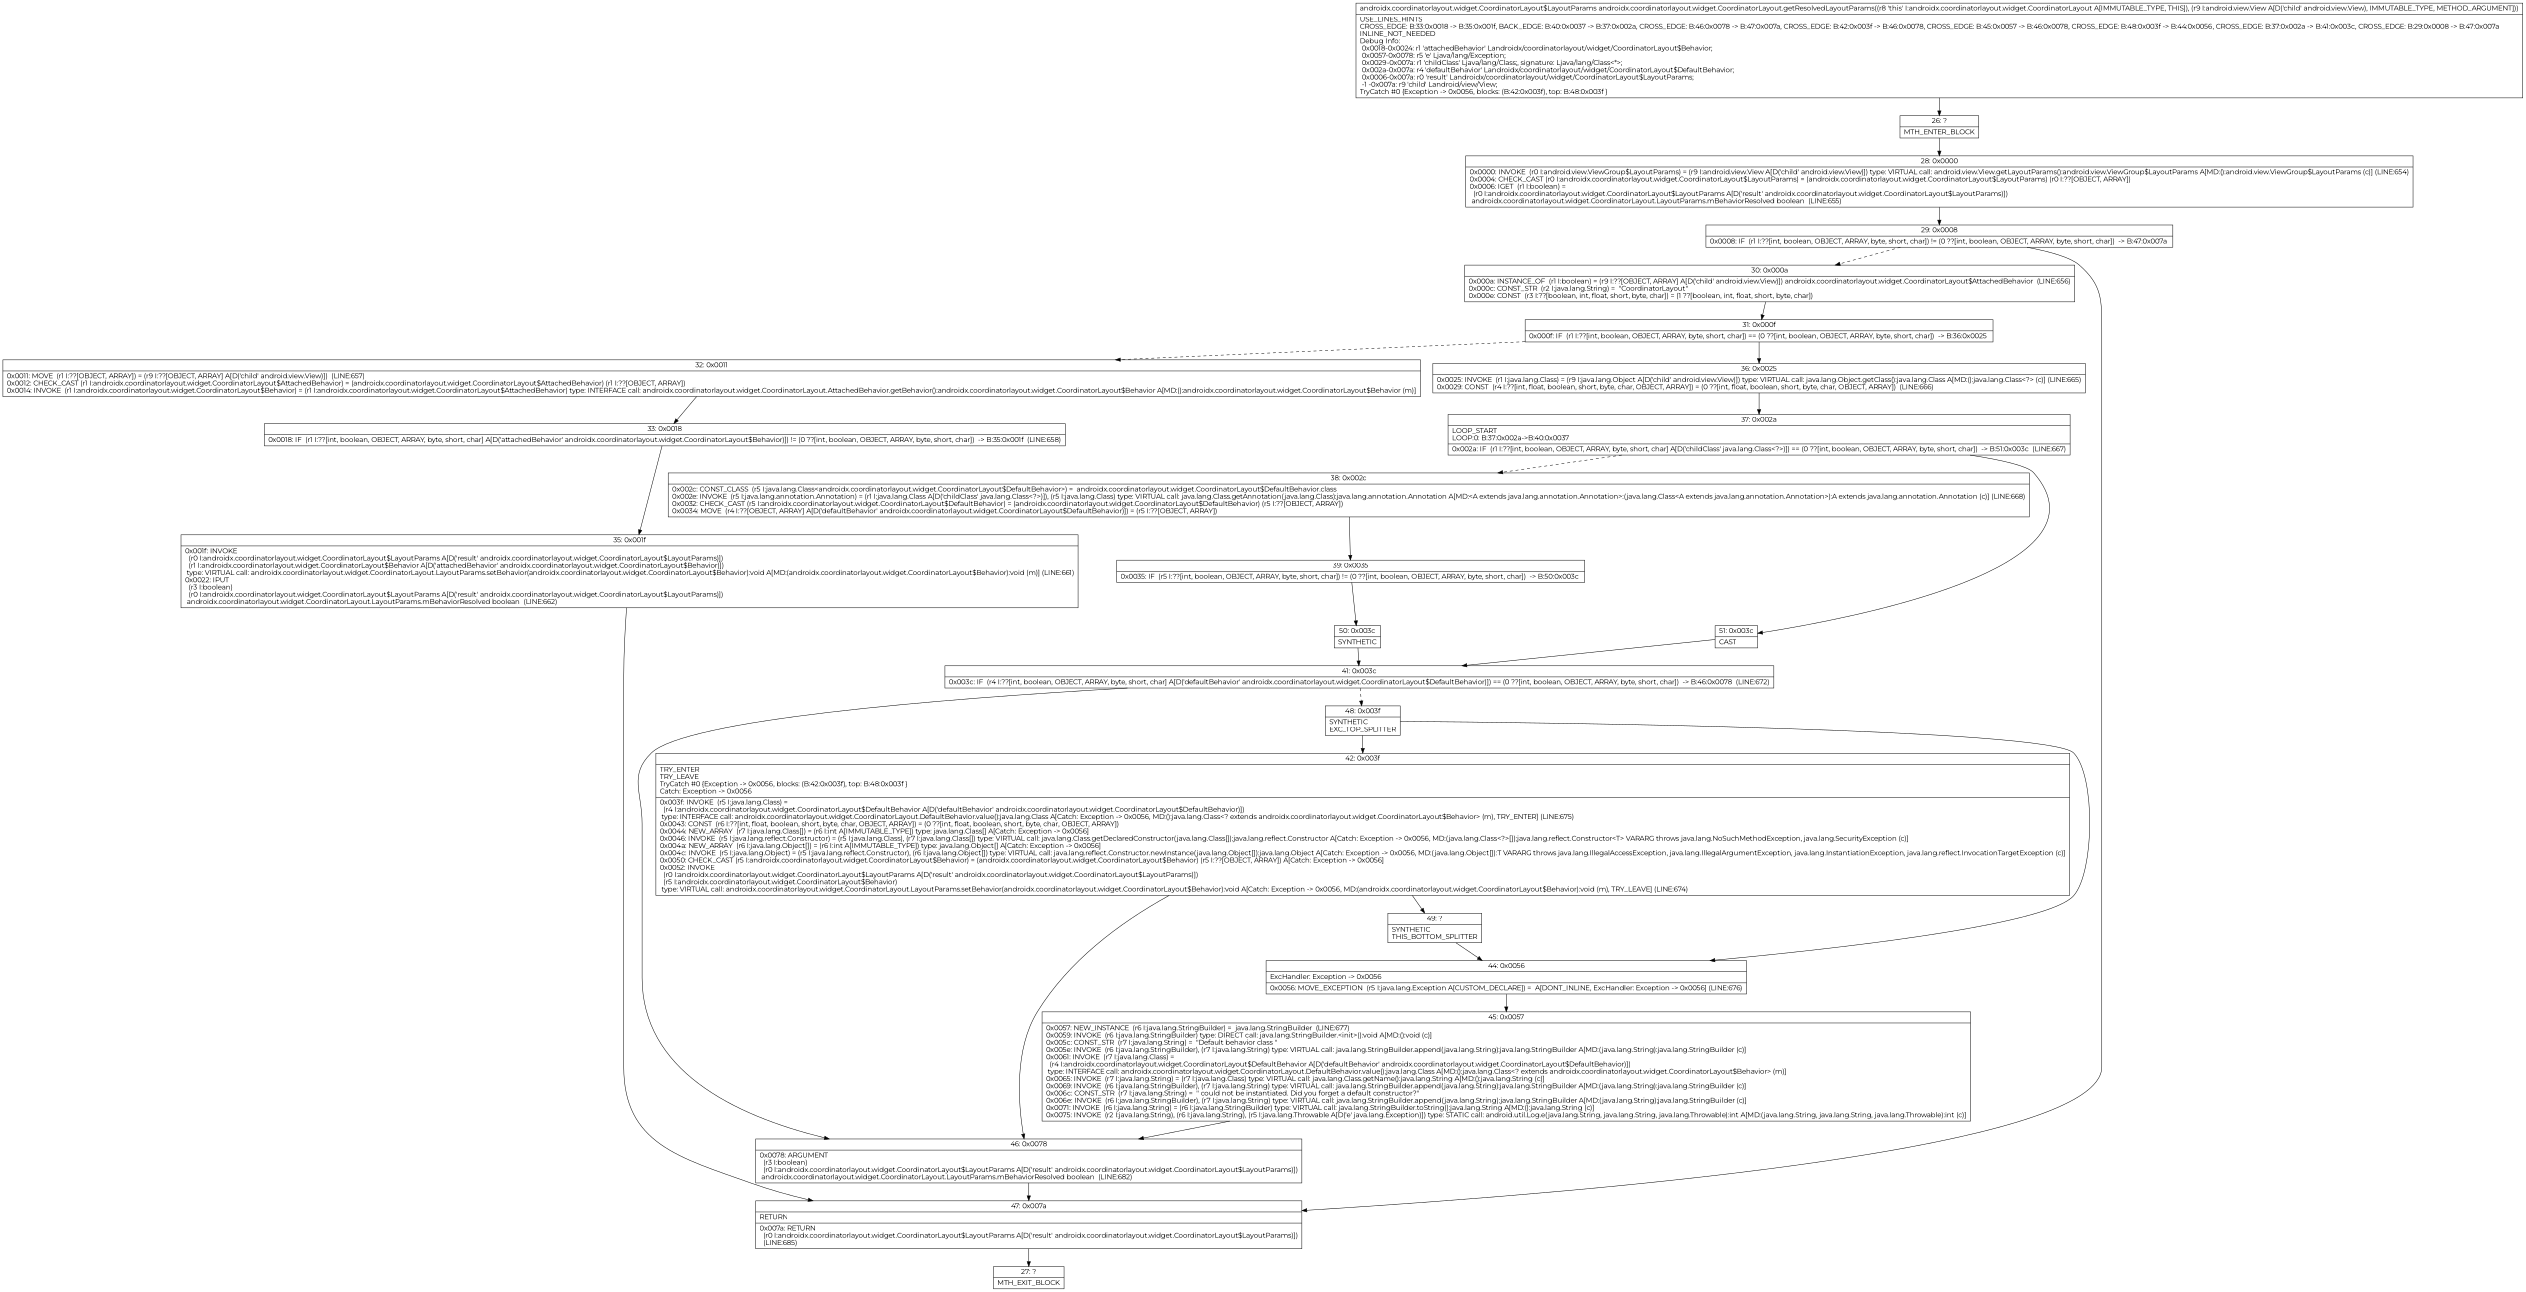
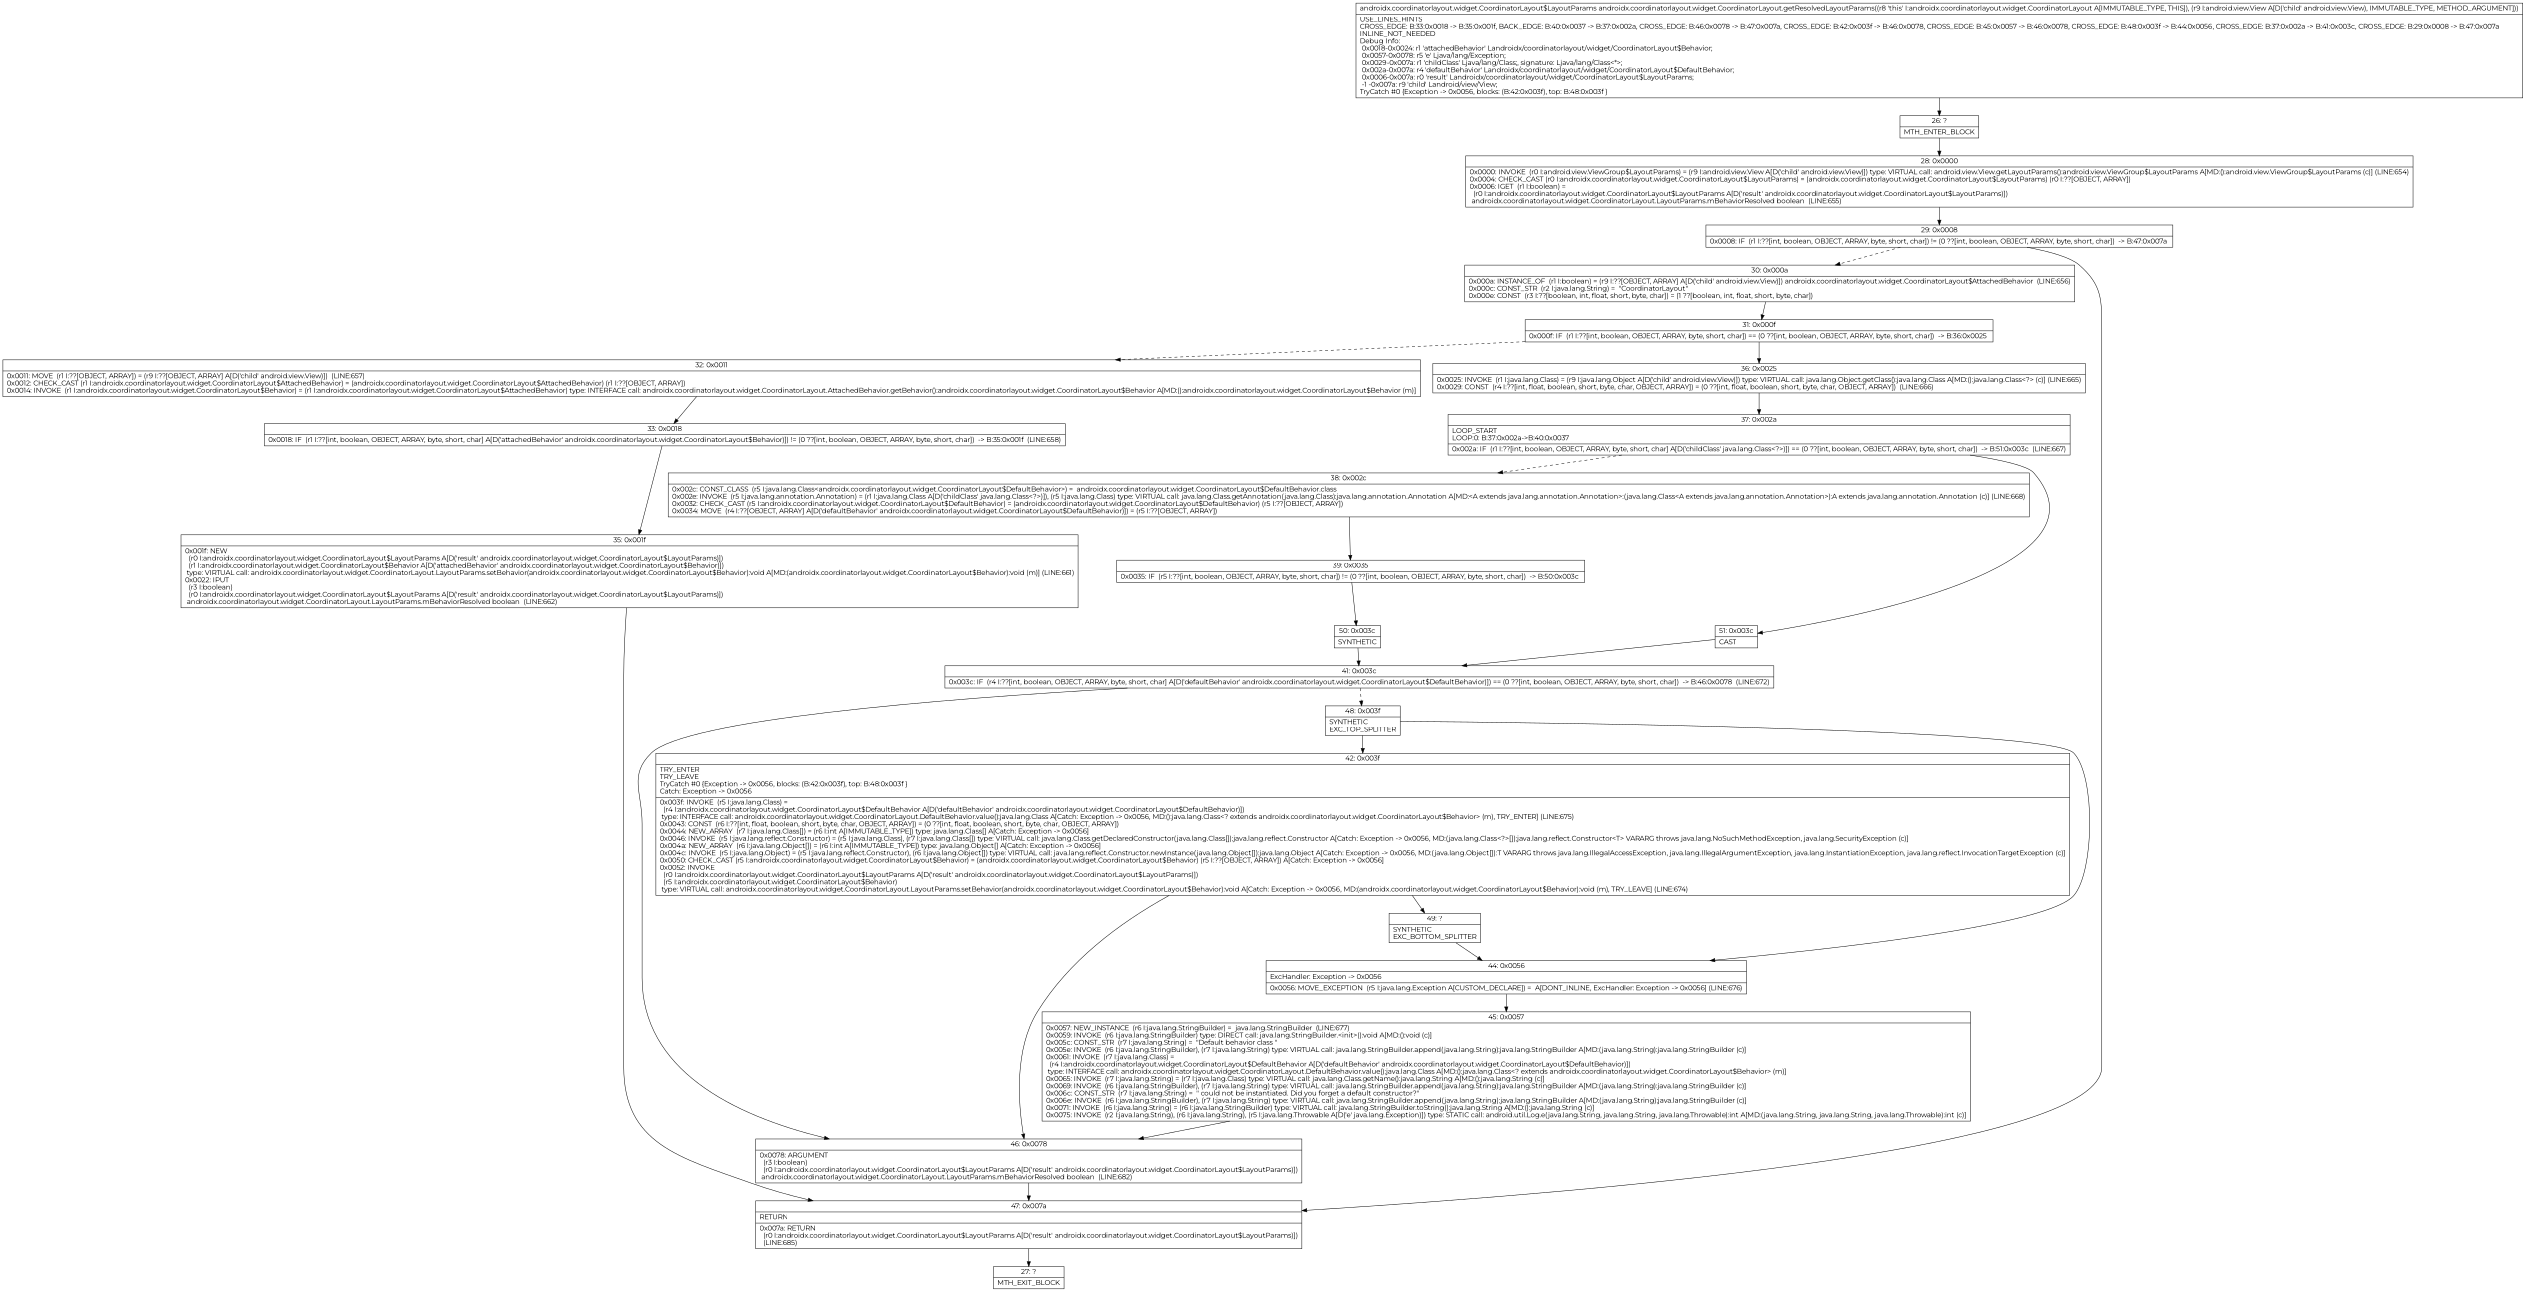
node "35: 0x001f": text "0x001f: INVOKE" -> "0x001f: NEW"
node "49: ?": text "THIS_BOTTOM_SPLITTER" -> "EXC_BOTTOM_SPLITTER"
